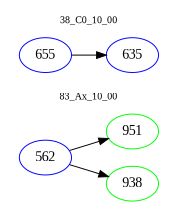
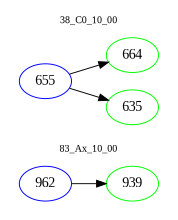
node "635": color blue -> green
node "664": added
node "951": removed
node "562": label "562" -> "962"
node "938": label "938" -> "939"
